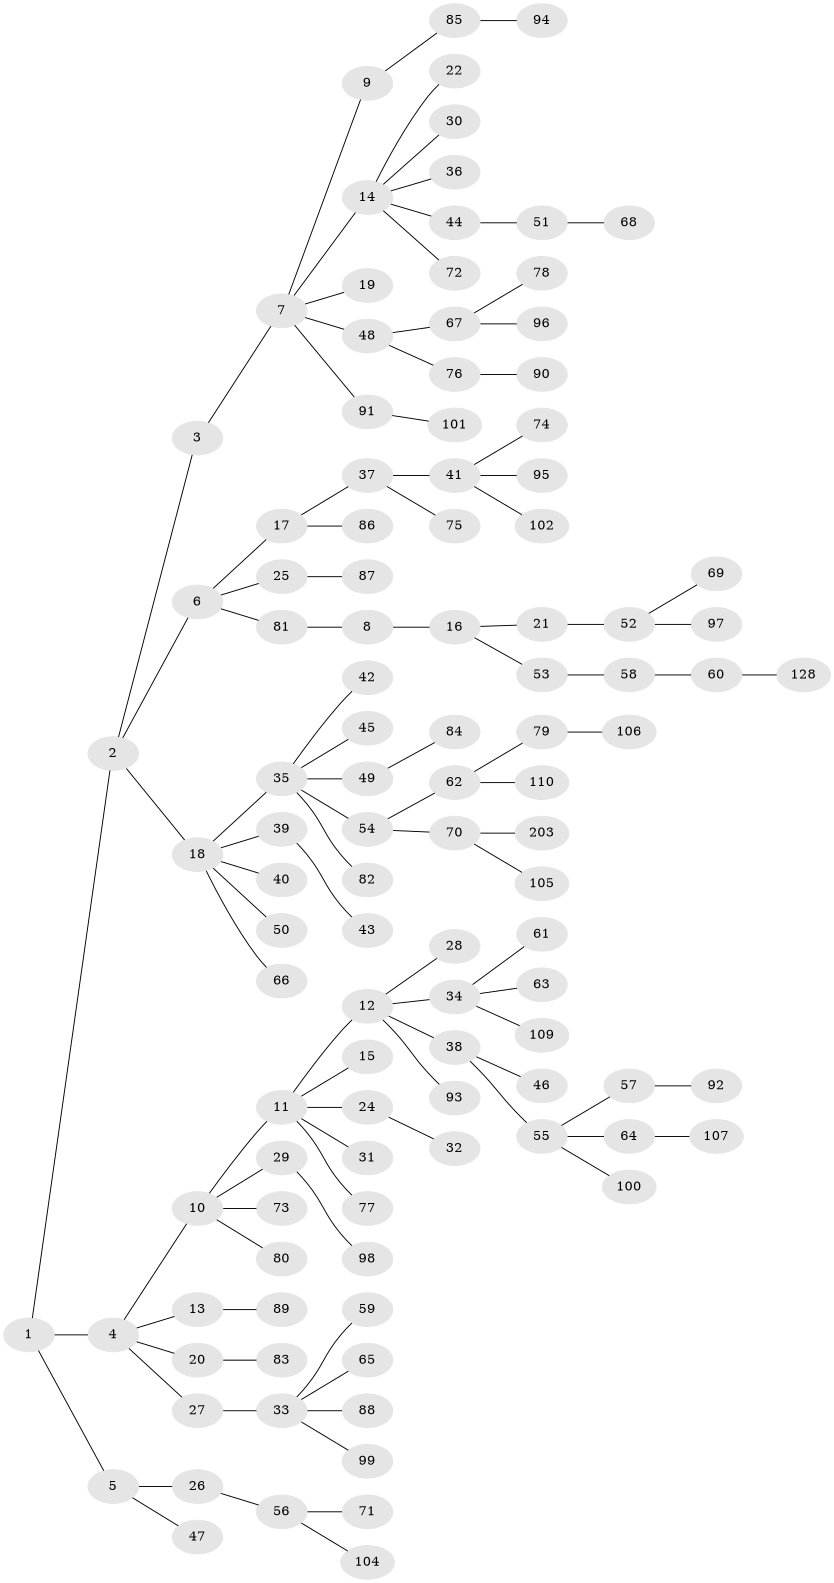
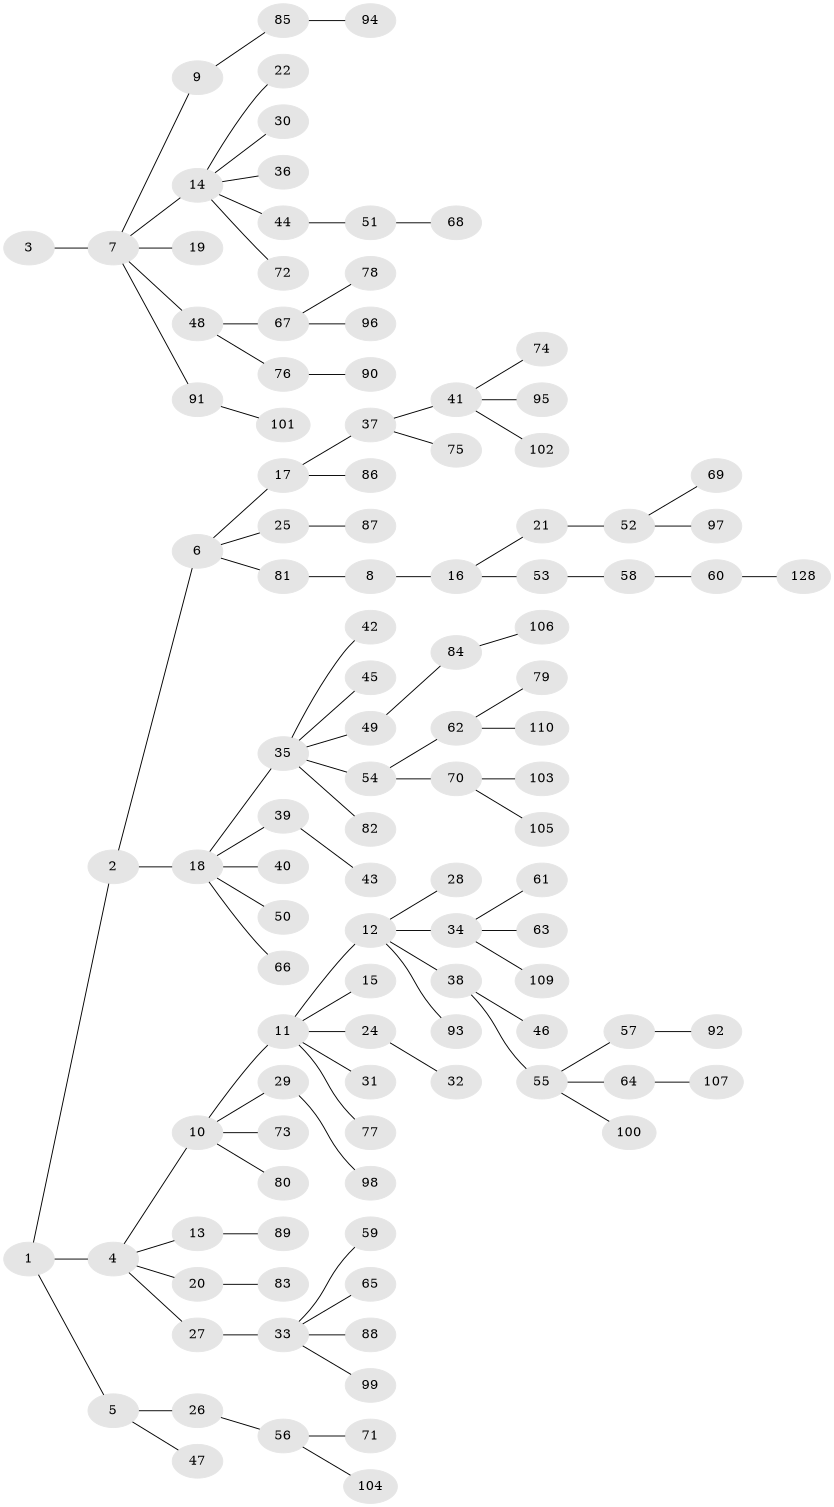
edge "3" -- "2": removed
edge "79" -- "106": now "84" -- "106"
node "203": label "203" -> "103"
